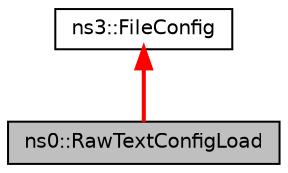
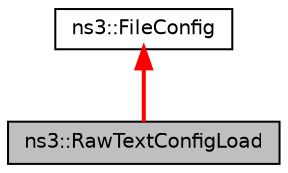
node "ns0::RawTextConfigLoad": label "ns0::RawTextConfigLoad" -> "ns3::RawTextConfigLoad"
